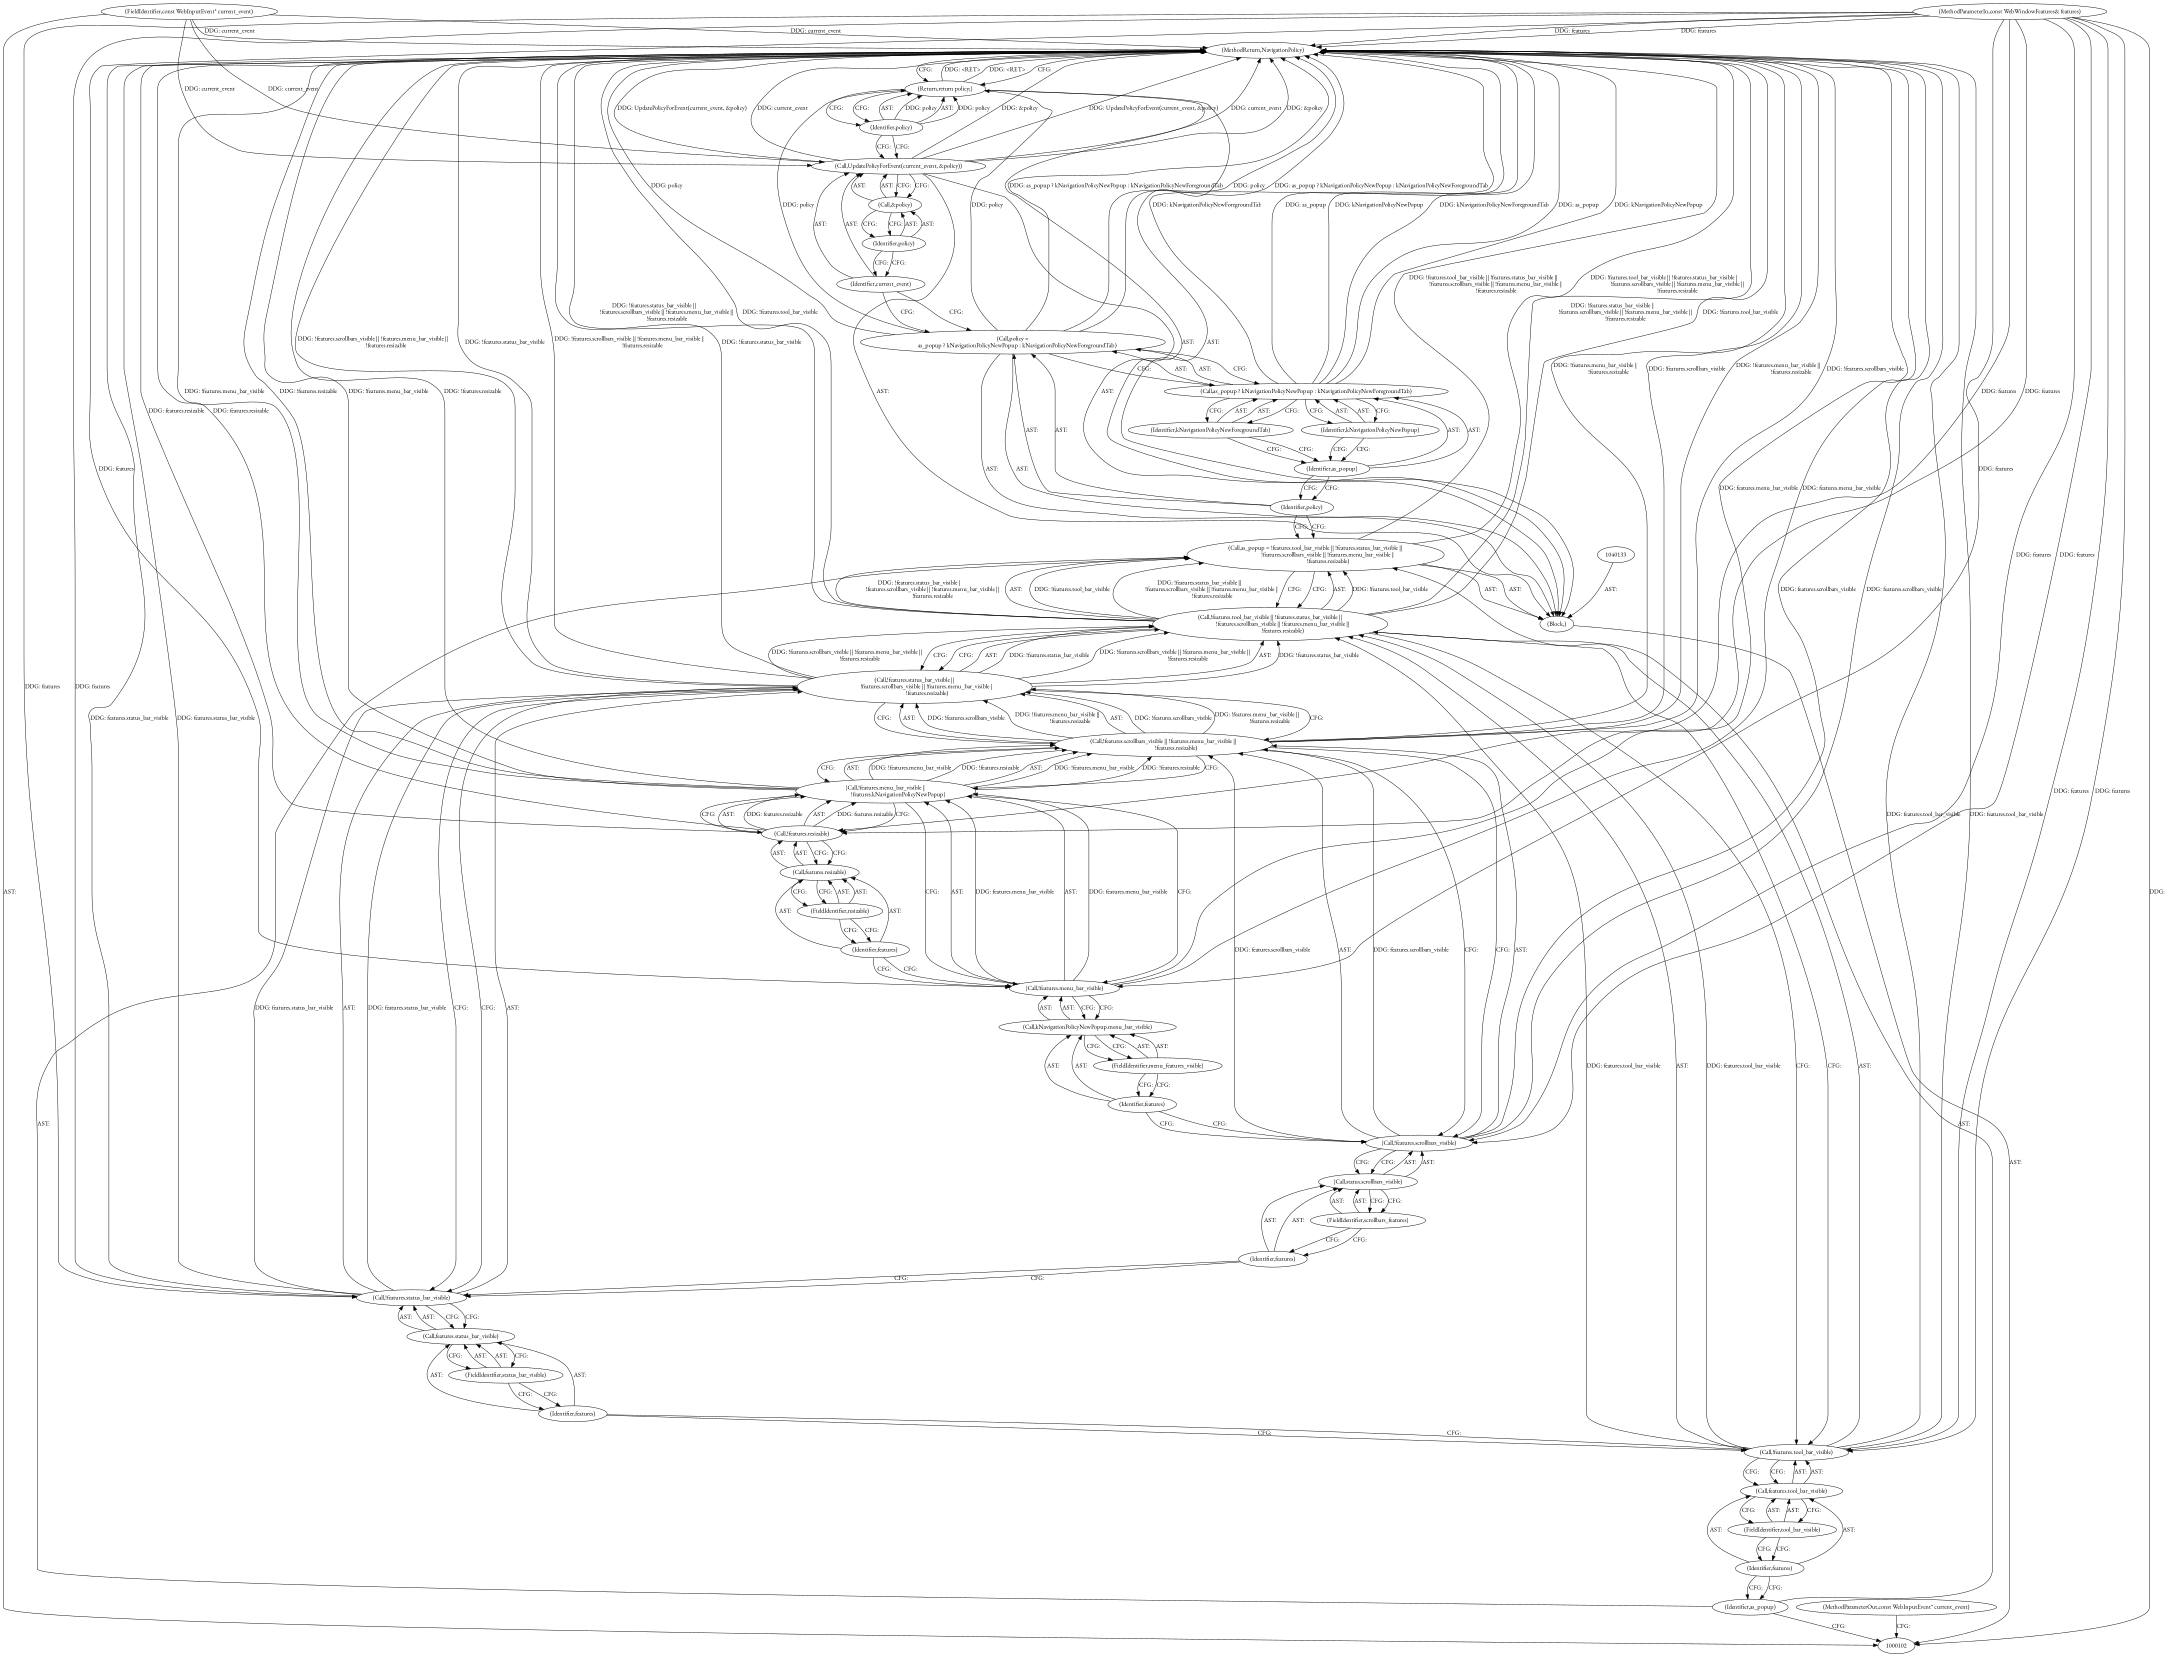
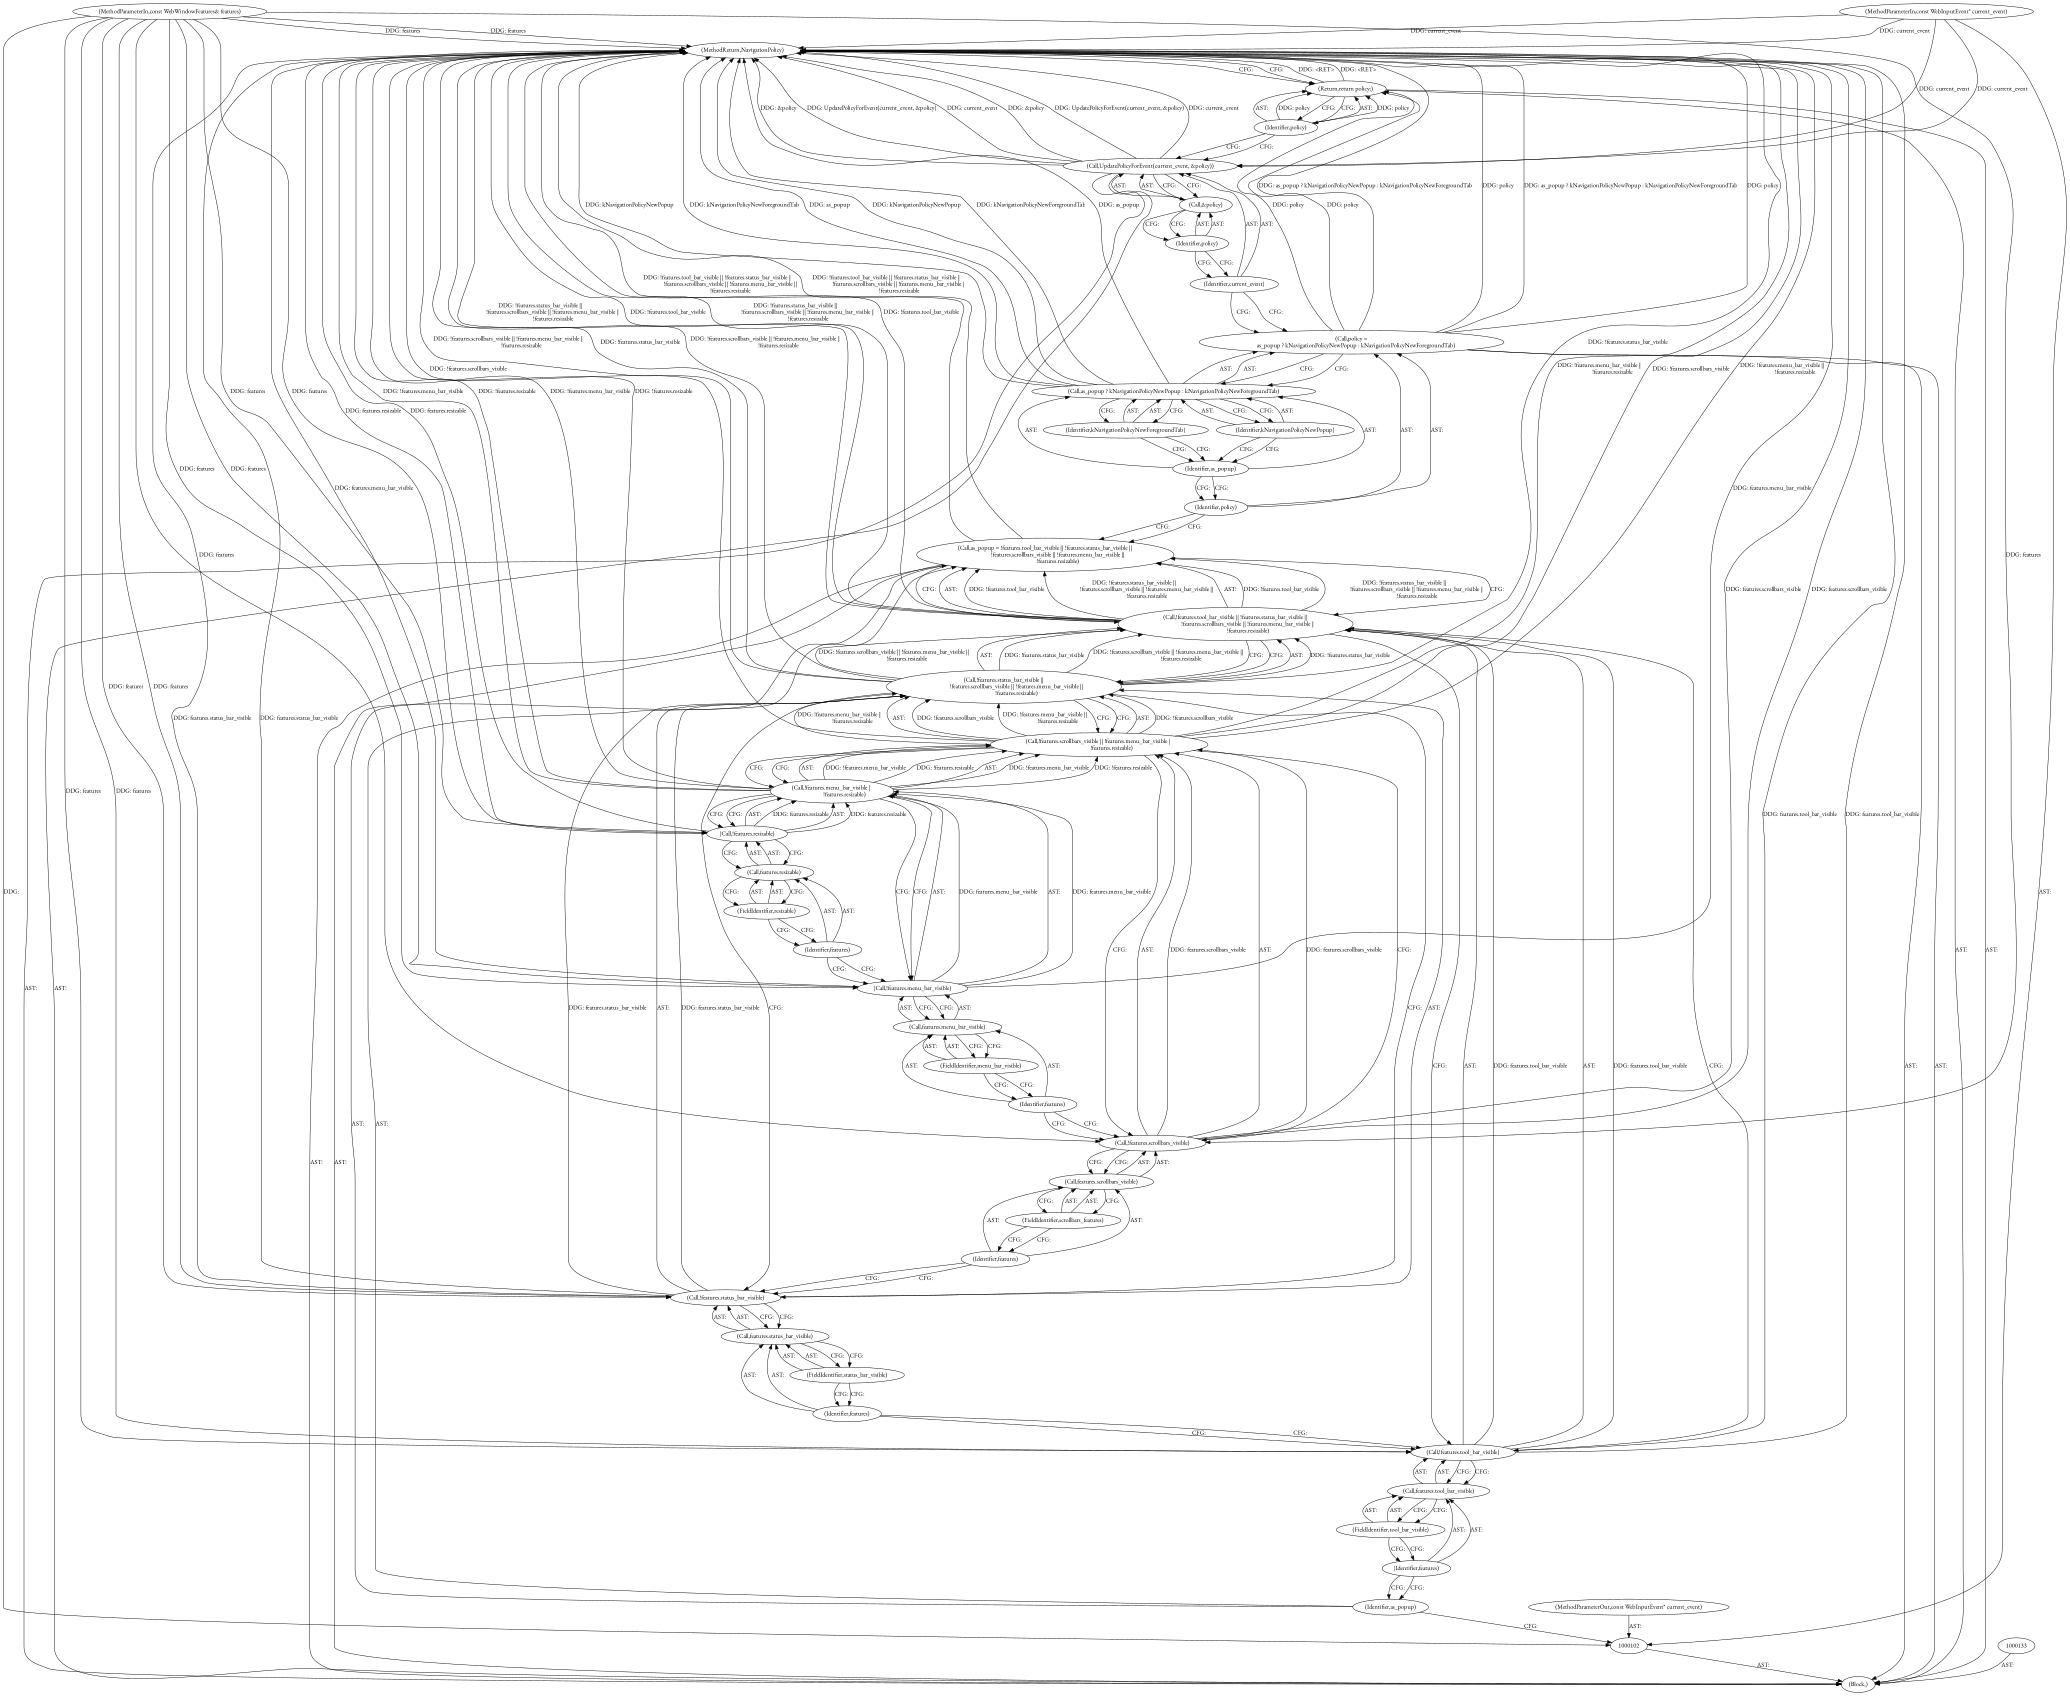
node "(FieldIdentifier,const WebInputEvent* current_event)": label "(FieldIdentifier,const WebInputEvent* current_event)" -> "(MethodParameterIn,const WebInputEvent* current_event)"
node "1040133": label "1040133" -> "1000133"
node "(Call,!features.menu_bar_visible || !features.kNavigationPolicyNewPopup)": label "(Call,!features.menu_bar_visible || !features.kNavigationPolicyNewPopup)" -> "(Call,!features.menu_bar_visible || !features.resizable)"
node "(Call,kNavigationPolicyNewPopup.menu_bar_visible)": label "(Call,kNavigationPolicyNewPopup.menu_bar_visible)" -> "(Call,features.menu_bar_visible)"
node "(FieldIdentifier,menu_features_visible)": label "(FieldIdentifier,menu_features_visible)" -> "(FieldIdentifier,menu_bar_visible)"
edge "(Block,)" -> "1000102": reversed
node "(Call,status.scrollbars_visible)": label "(Call,status.scrollbars_visible)" -> "(Call,features.scrollbars_visible)"
edge "(MethodParameterOut,const WebInputEvent* current_event)" -> "1000102": label "CFG: " -> "AST: "
